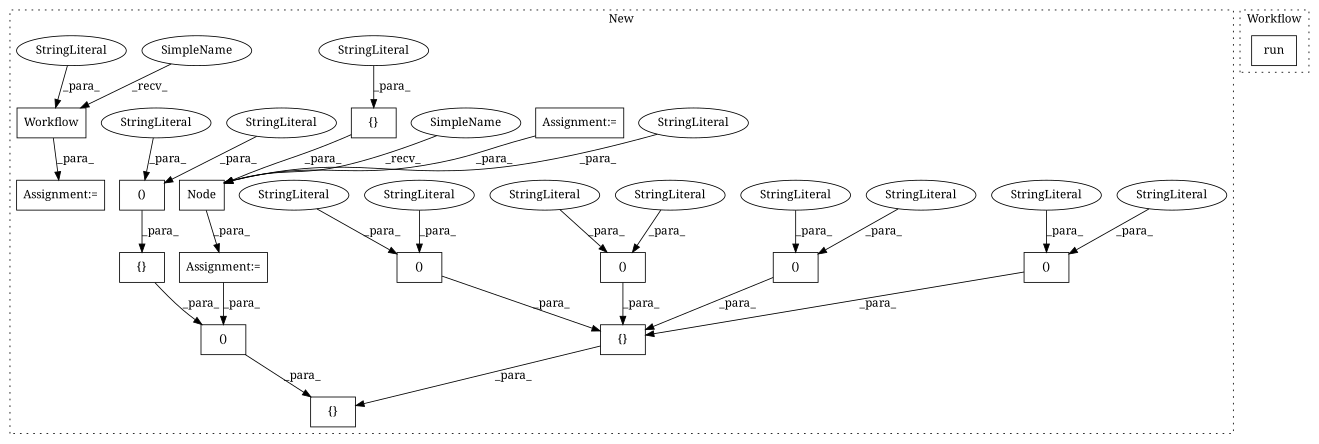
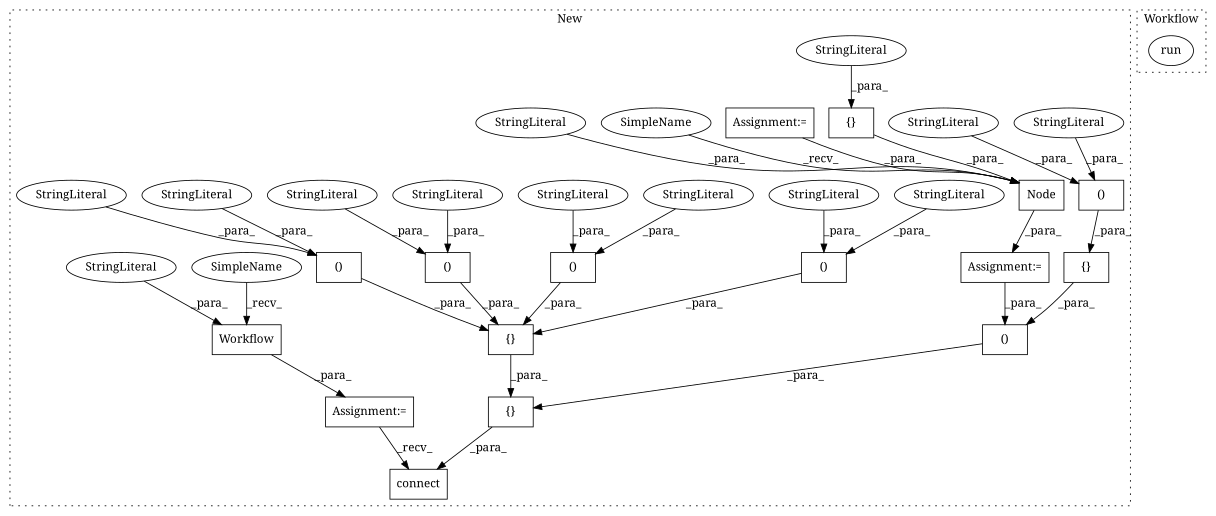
node "run": shape box -> ellipse
node "connect": added
